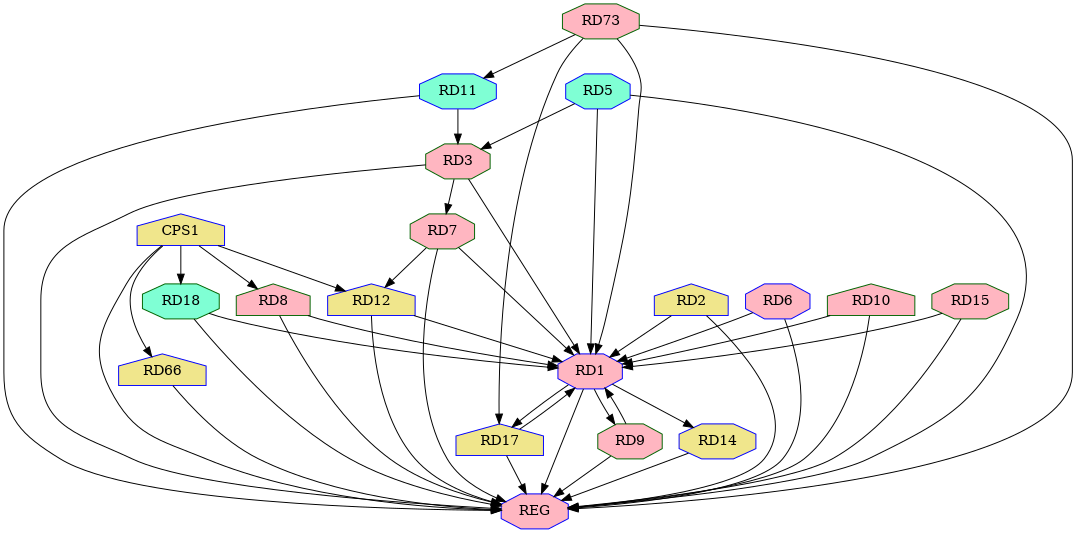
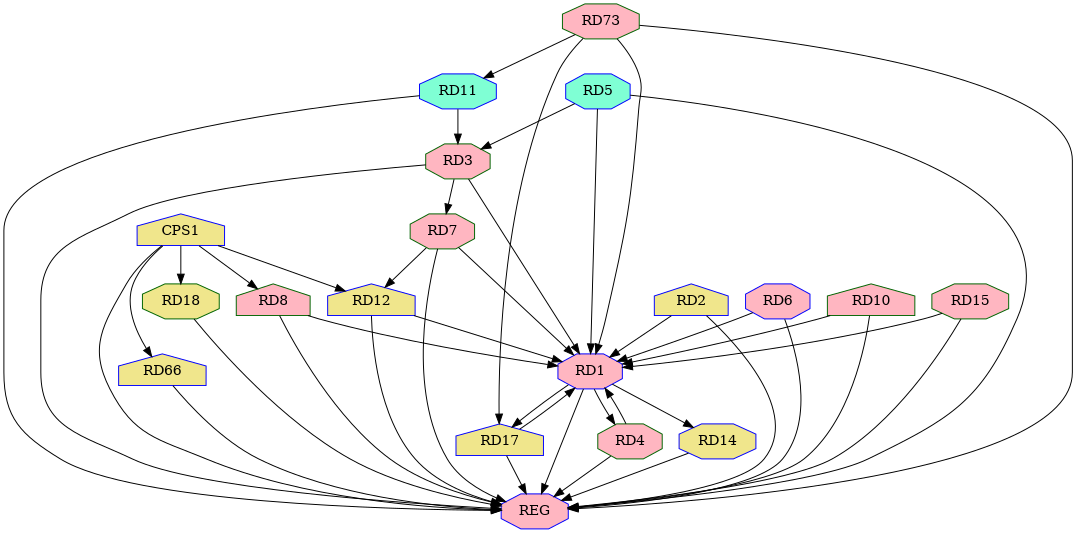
node "RD18": fillcolor aquamarine -> khaki
edge "RD18" -> "RD1": removed
node "RD9": label "RD9" -> "RD4"
